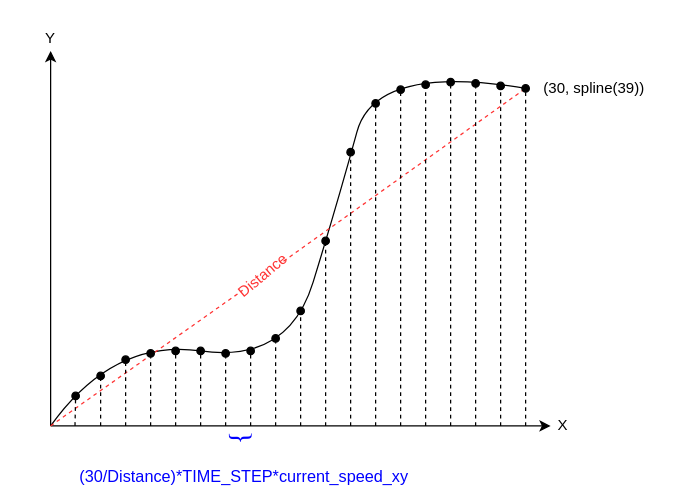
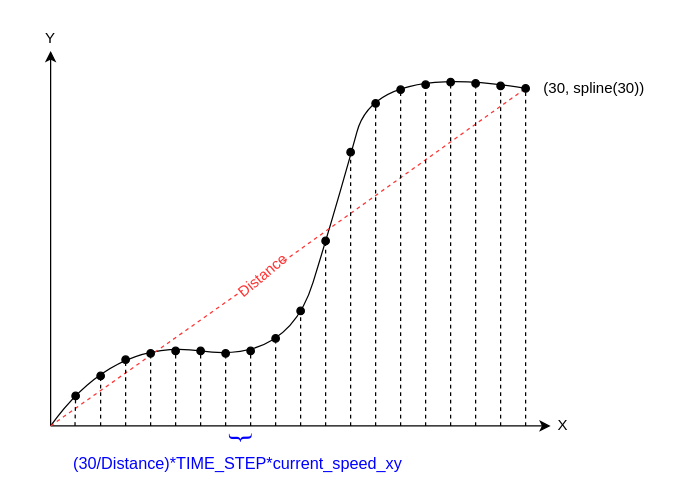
node "(30, spline(39))": label "(30, spline(39))" -> "(30, spline(30))"
node "(30/Distance)*TIME_STEP*current_speed_xy": moved (244, 476) -> (238, 463)
